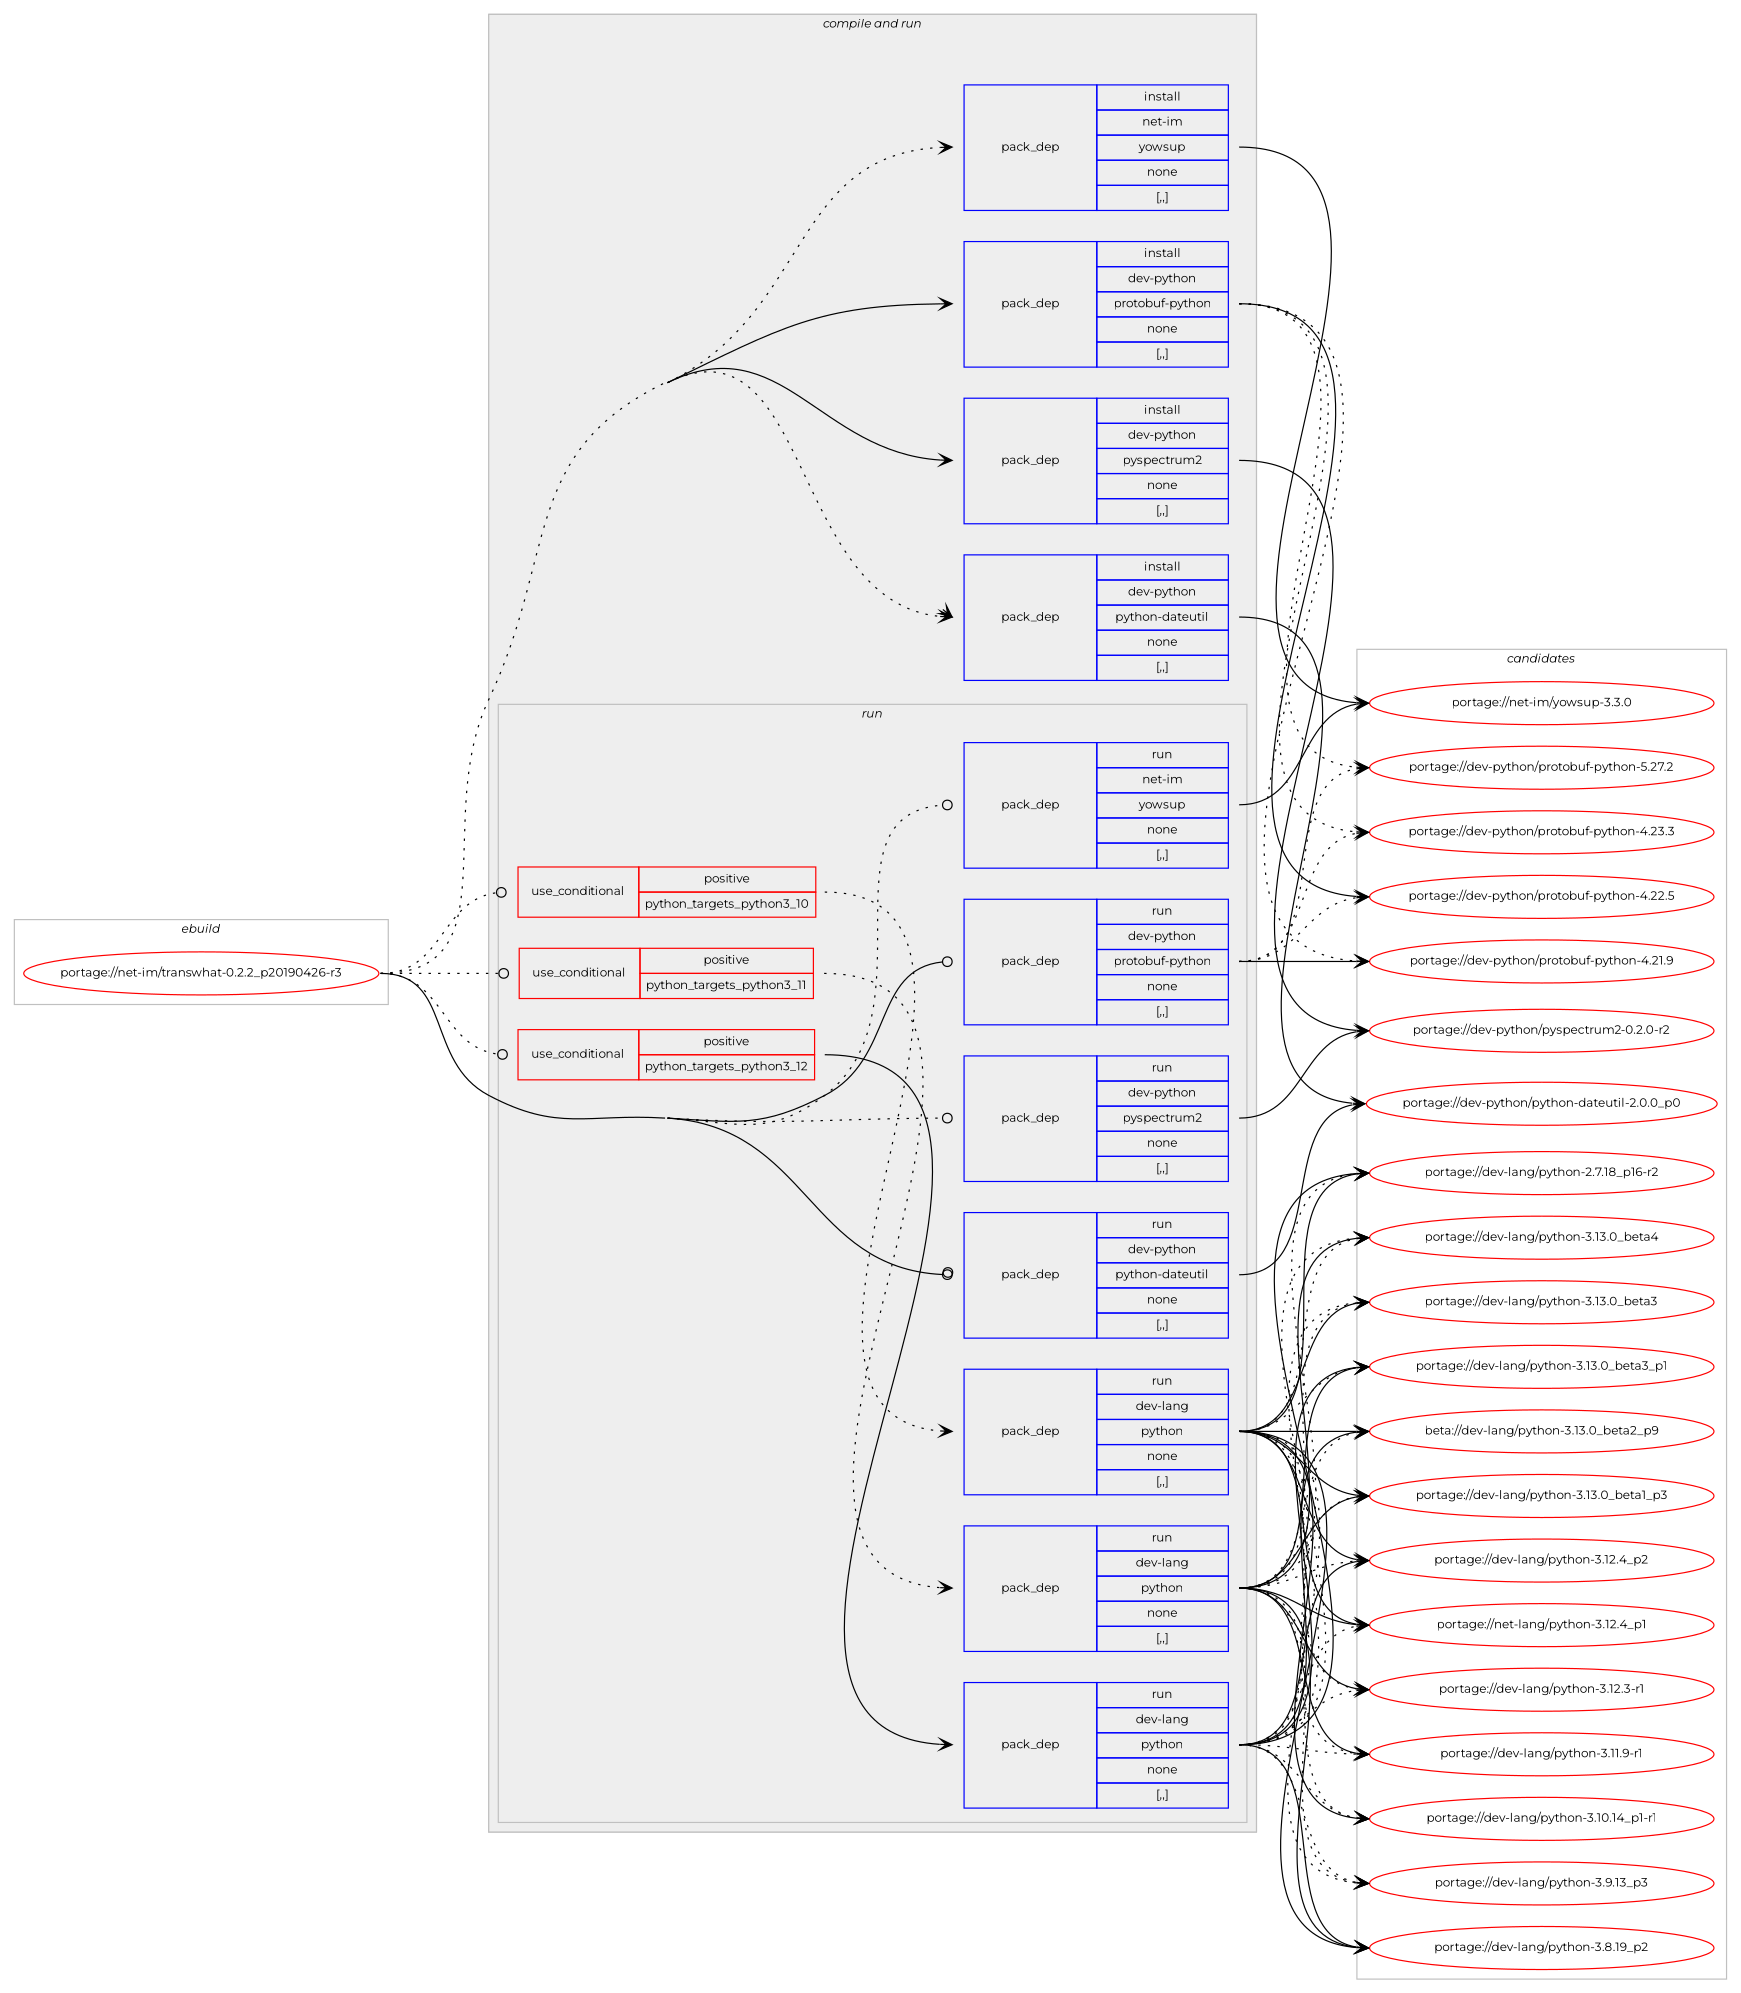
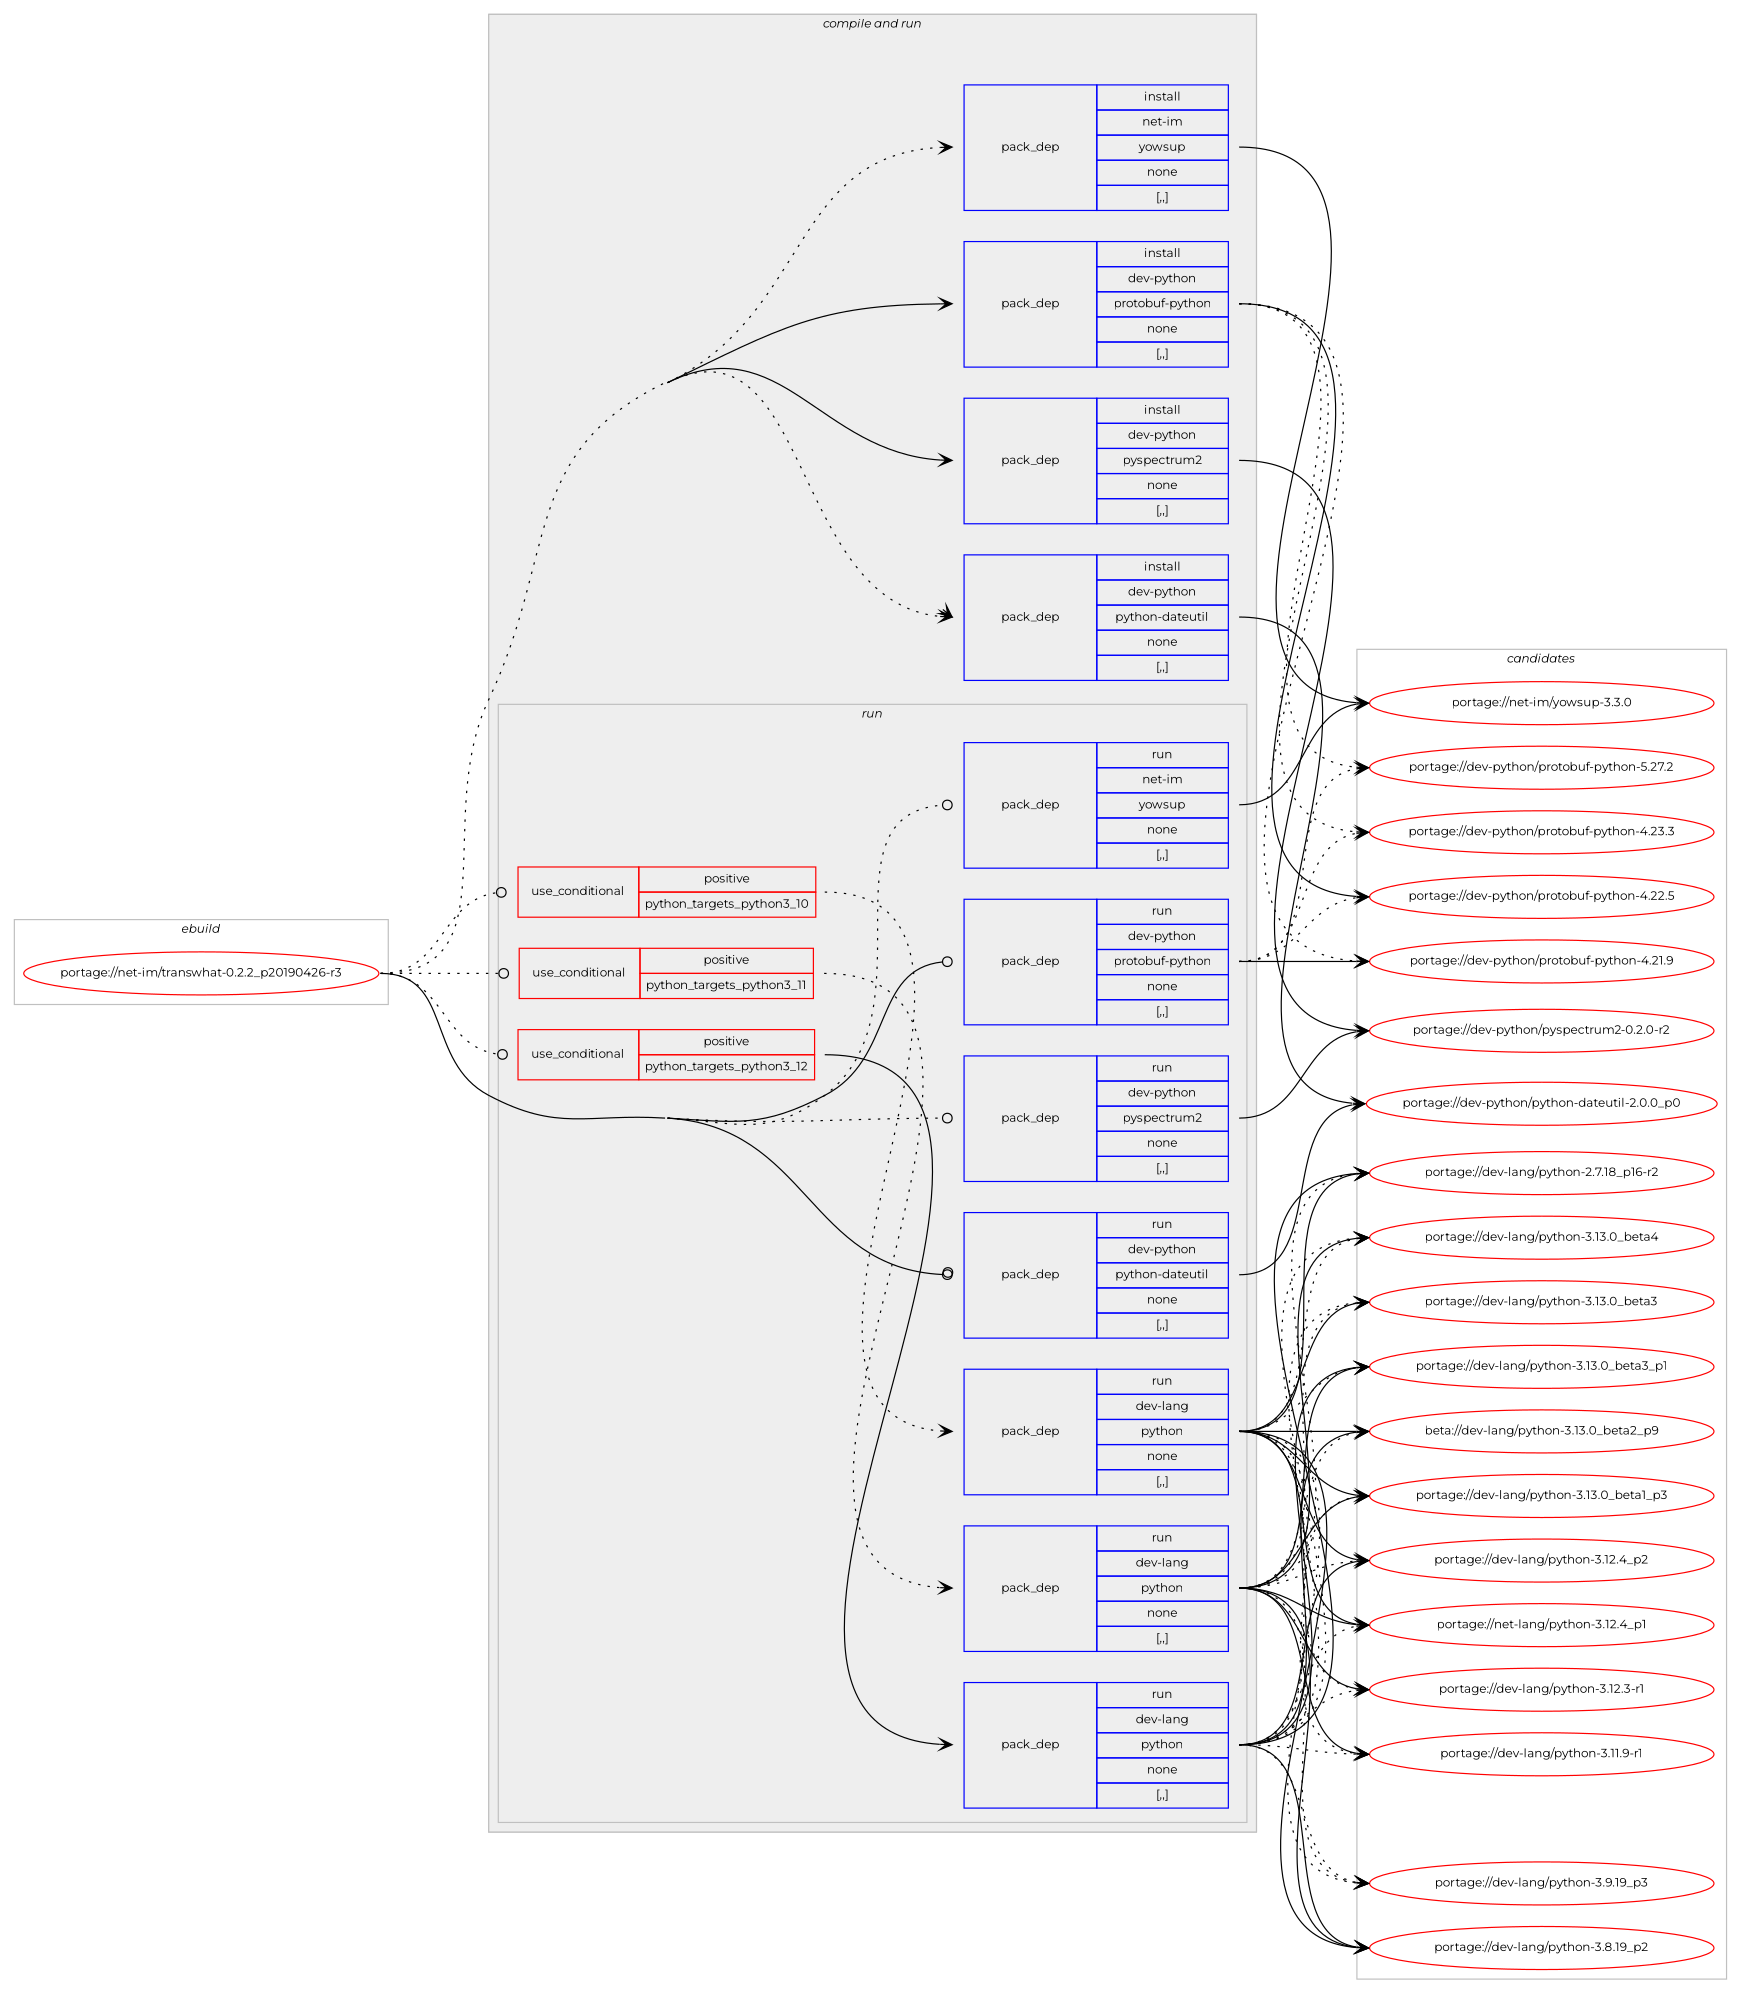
node "portage://dev-lang/python-3.10.14_p1-r1": removed
node "portage://dev-lang/python-3.9.13_p3": label "portage://dev-lang/python-3.9.13_p3" -> "portage://dev-lang/python-3.9.19_p3"
